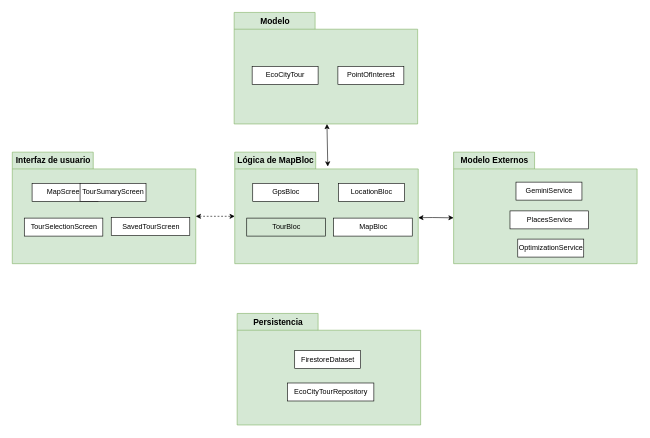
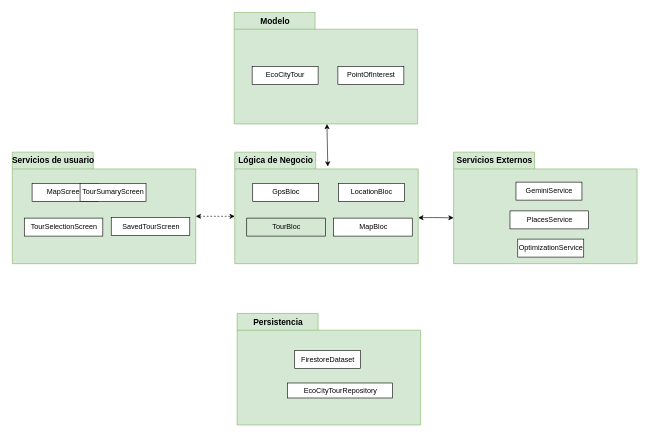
node "Interfaz de usuario": label "Interfaz de usuario" -> "Servicios de usuario"
node "Lógica de MapBloc": label "Lógica de MapBloc" -> "Lógica de Negocio"
node "Modelo Externos": label "Modelo Externos" -> "Servicios Externos"
node "EcoCityTourRepository": size 86x18 -> 105x15
